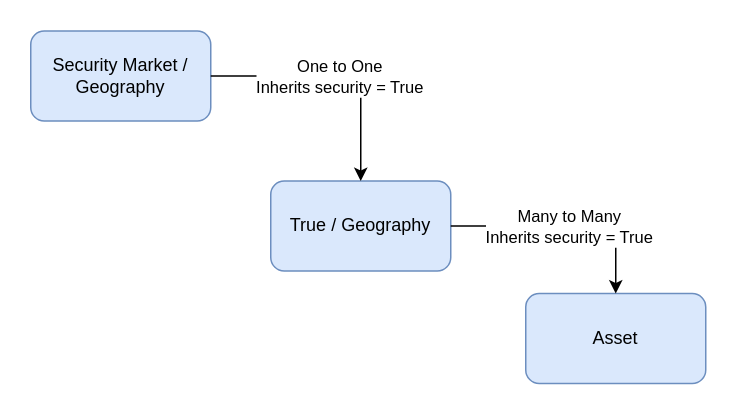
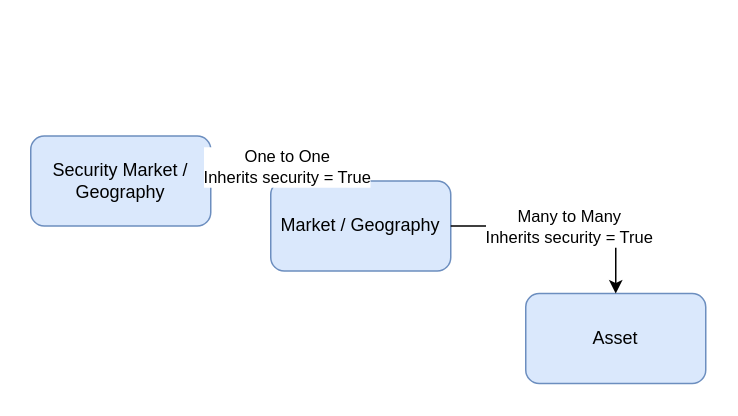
node "Security Market / Geography": moved (121, 76) -> (121, 181)
node "True / Geography": label "True / Geography" -> "Market / Geography"
